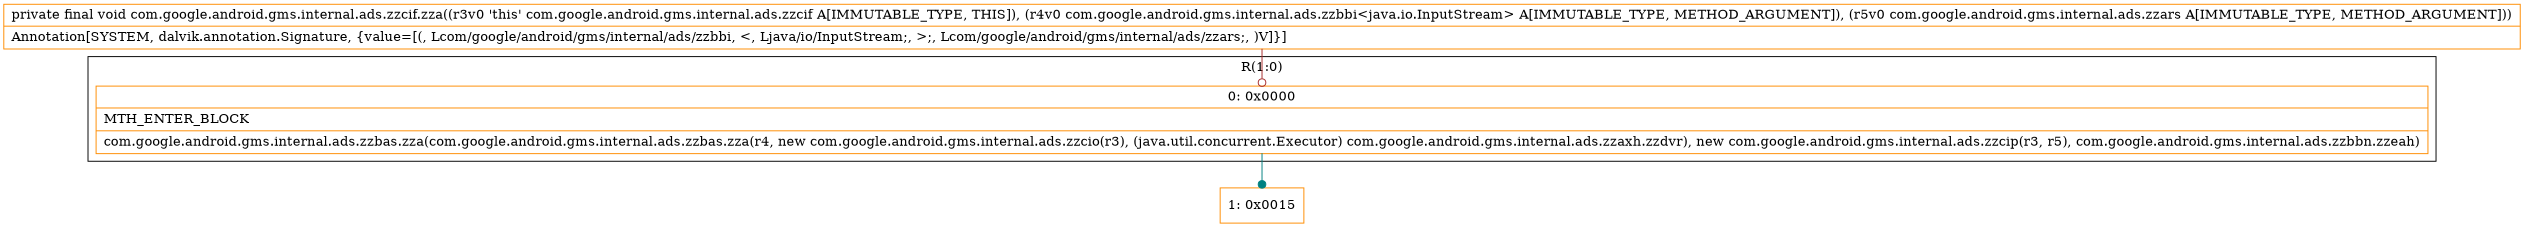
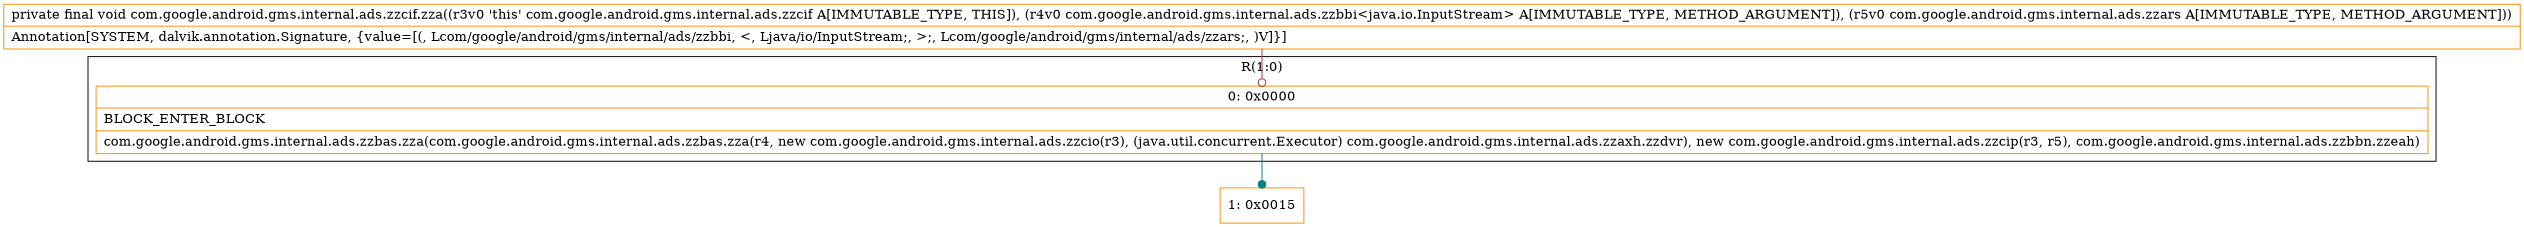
node "0: 0x0000": text "MTH_ENTER_BLOCK" -> "BLOCK_ENTER_BLOCK"
